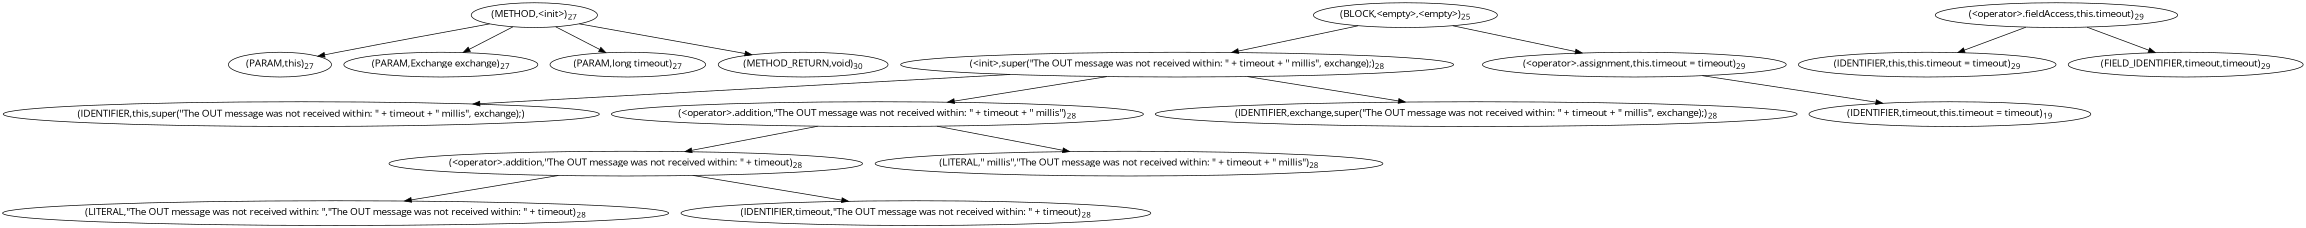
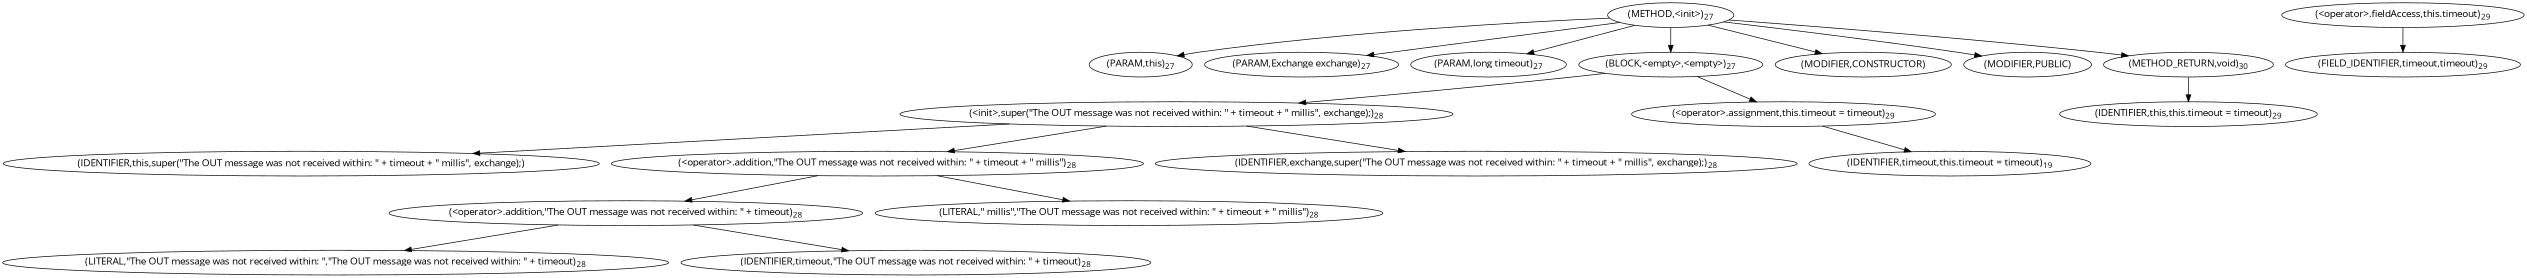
node "(BLOCK,<empty>,<empty>)": text "25" -> "27"
edge "(METHOD,<init>)" -> "(BLOCK,<empty>,<empty>)": added
edge "(<operator>.fieldAccess,this.timeout)" -> "(IDENTIFIER,this,this.timeout = timeout)": now "(METHOD_RETURN,void)" -> "(IDENTIFIER,this,this.timeout = timeout)"
node "(MODIFIER,CONSTRUCTOR)": added
node "(MODIFIER,PUBLIC)": added
